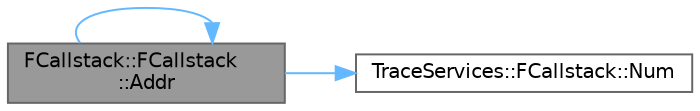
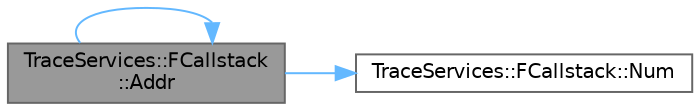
node "FCallstack::FCallstack ::Addr": label "FCallstack::FCallstack ::Addr" -> "TraceServices::FCallstack ::Addr"
